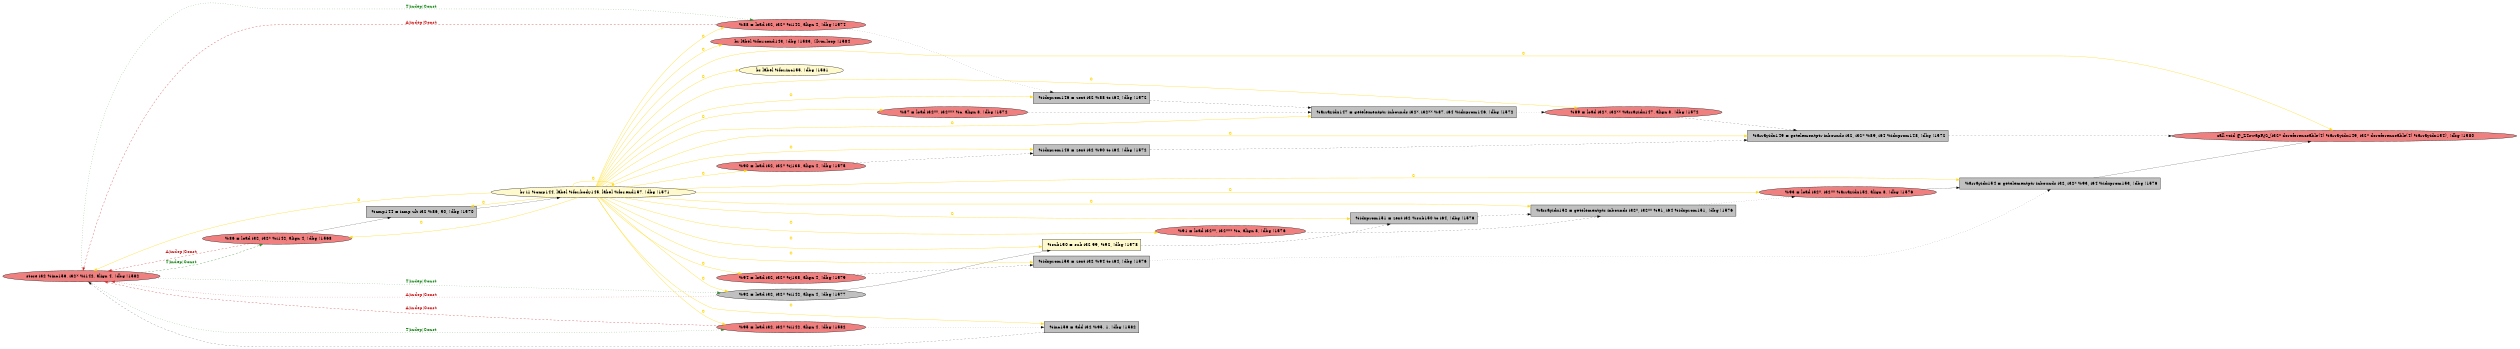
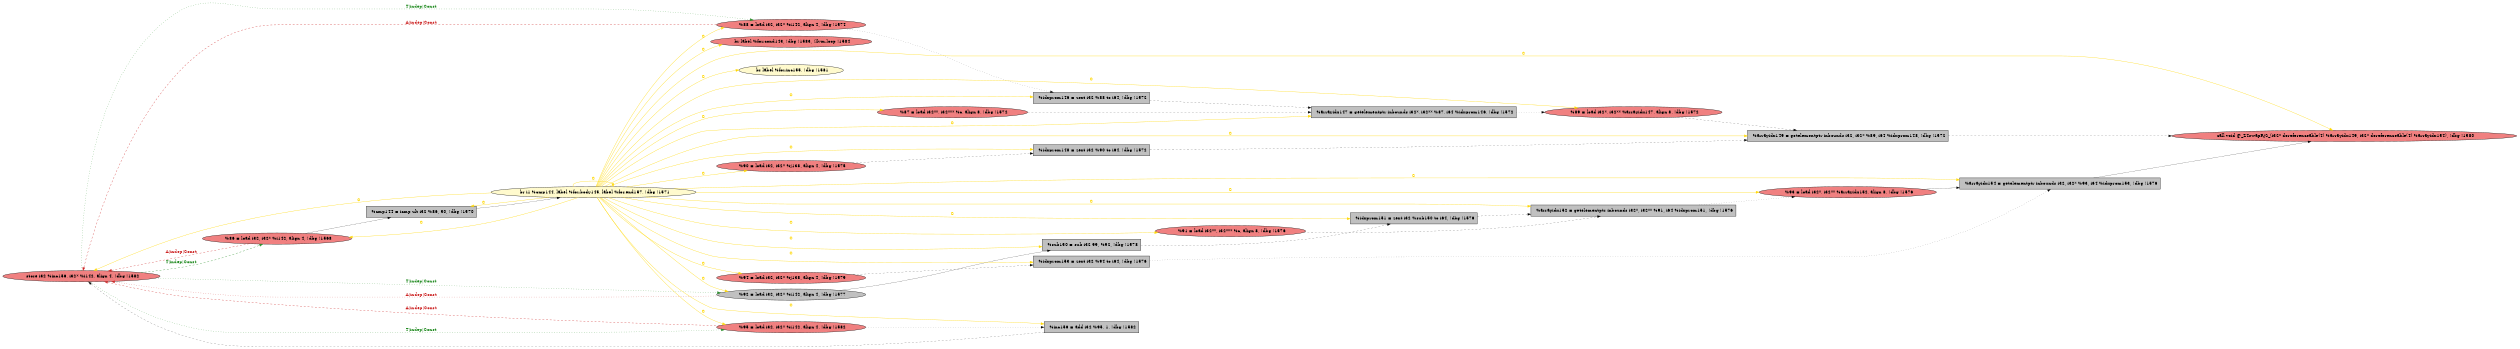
node "%sub150 = sub i32 99, %92, !dbg !1578": fillcolor lemonchiffon -> grey
